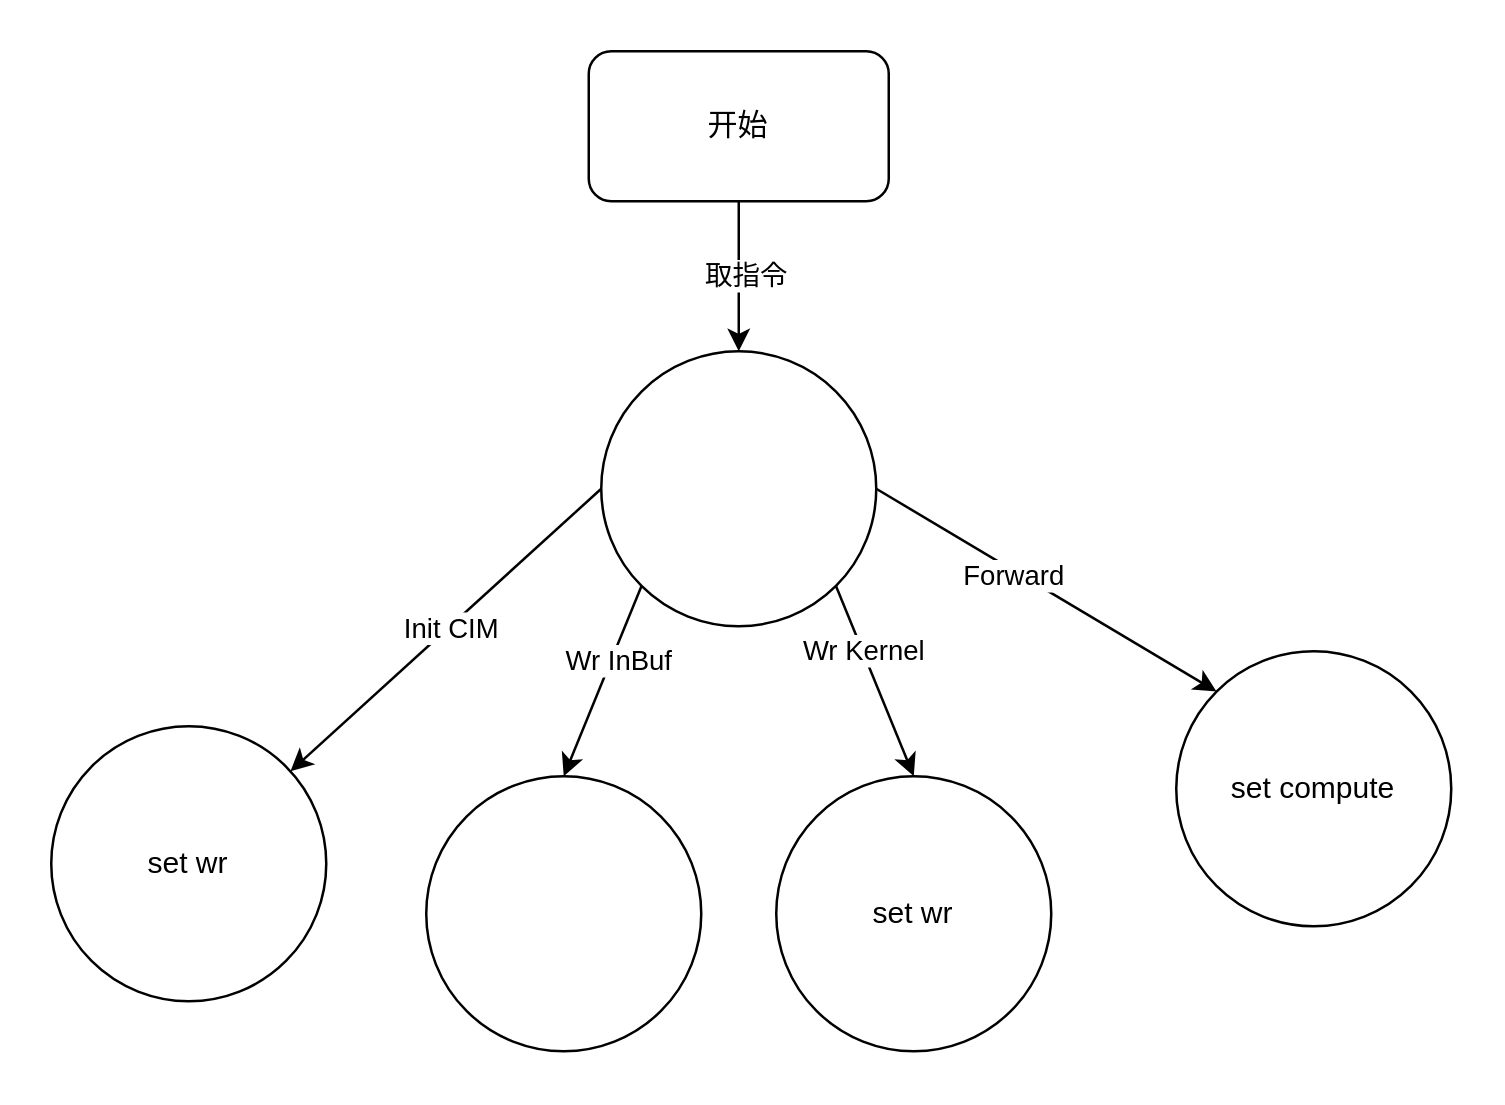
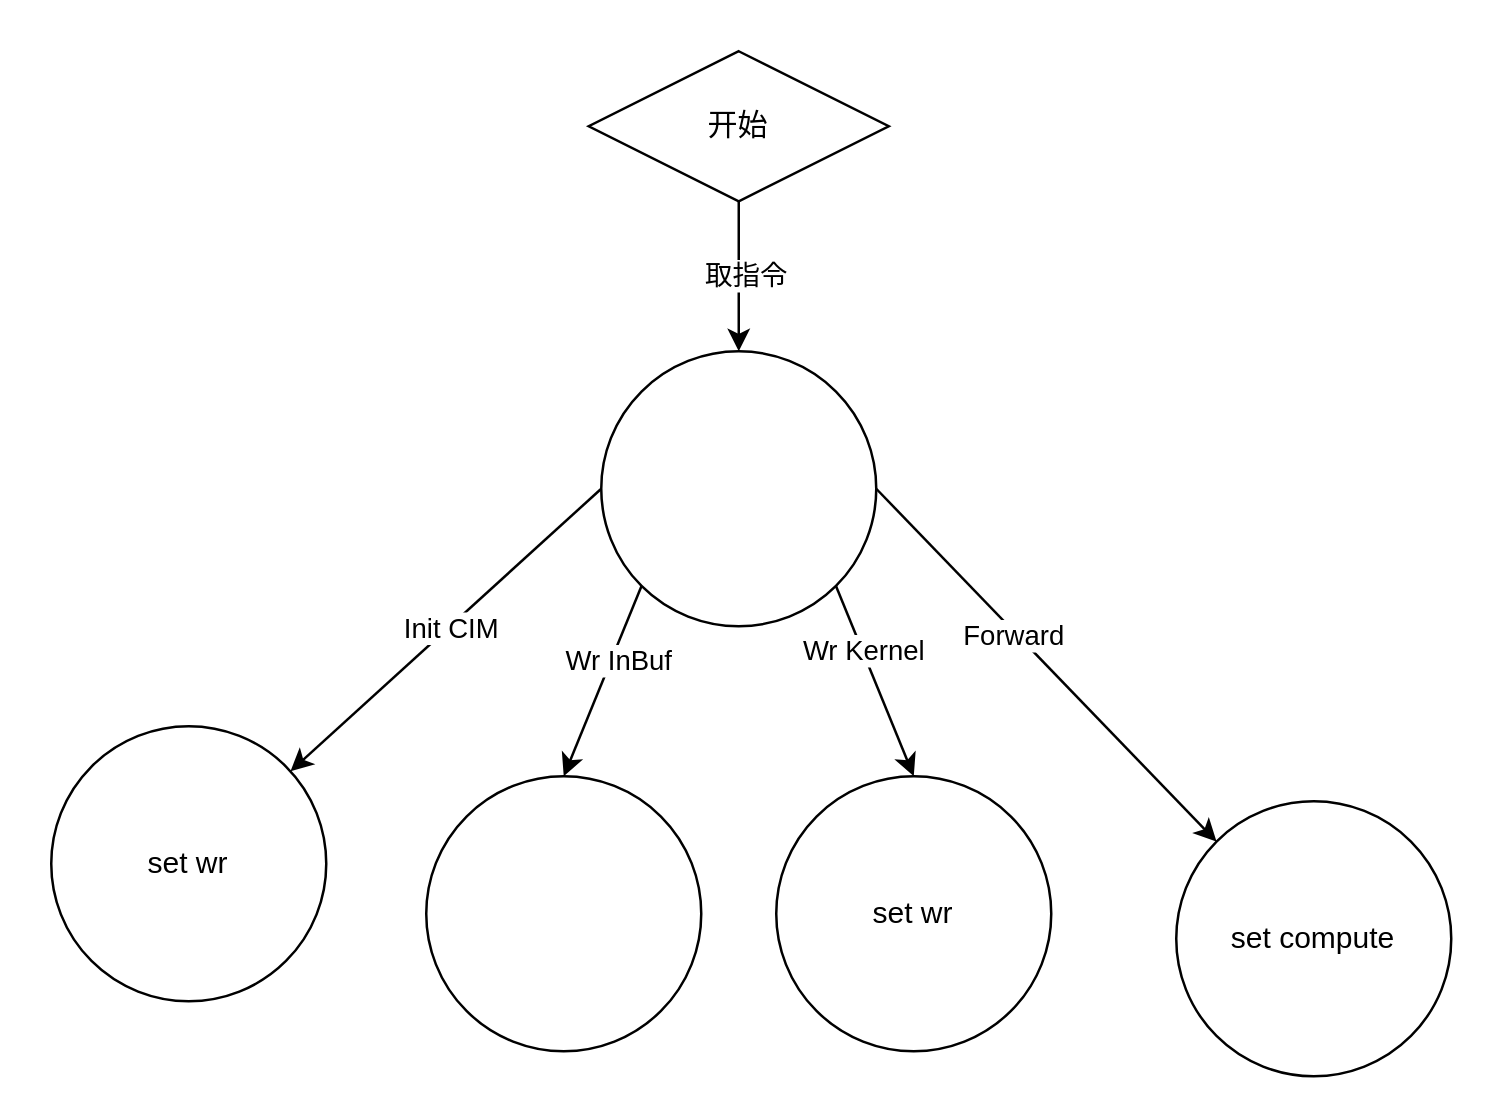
node "开始": shape rounded rectangle -> diamond
node "set compute": moved (1314, 789) -> (1314, 939)
